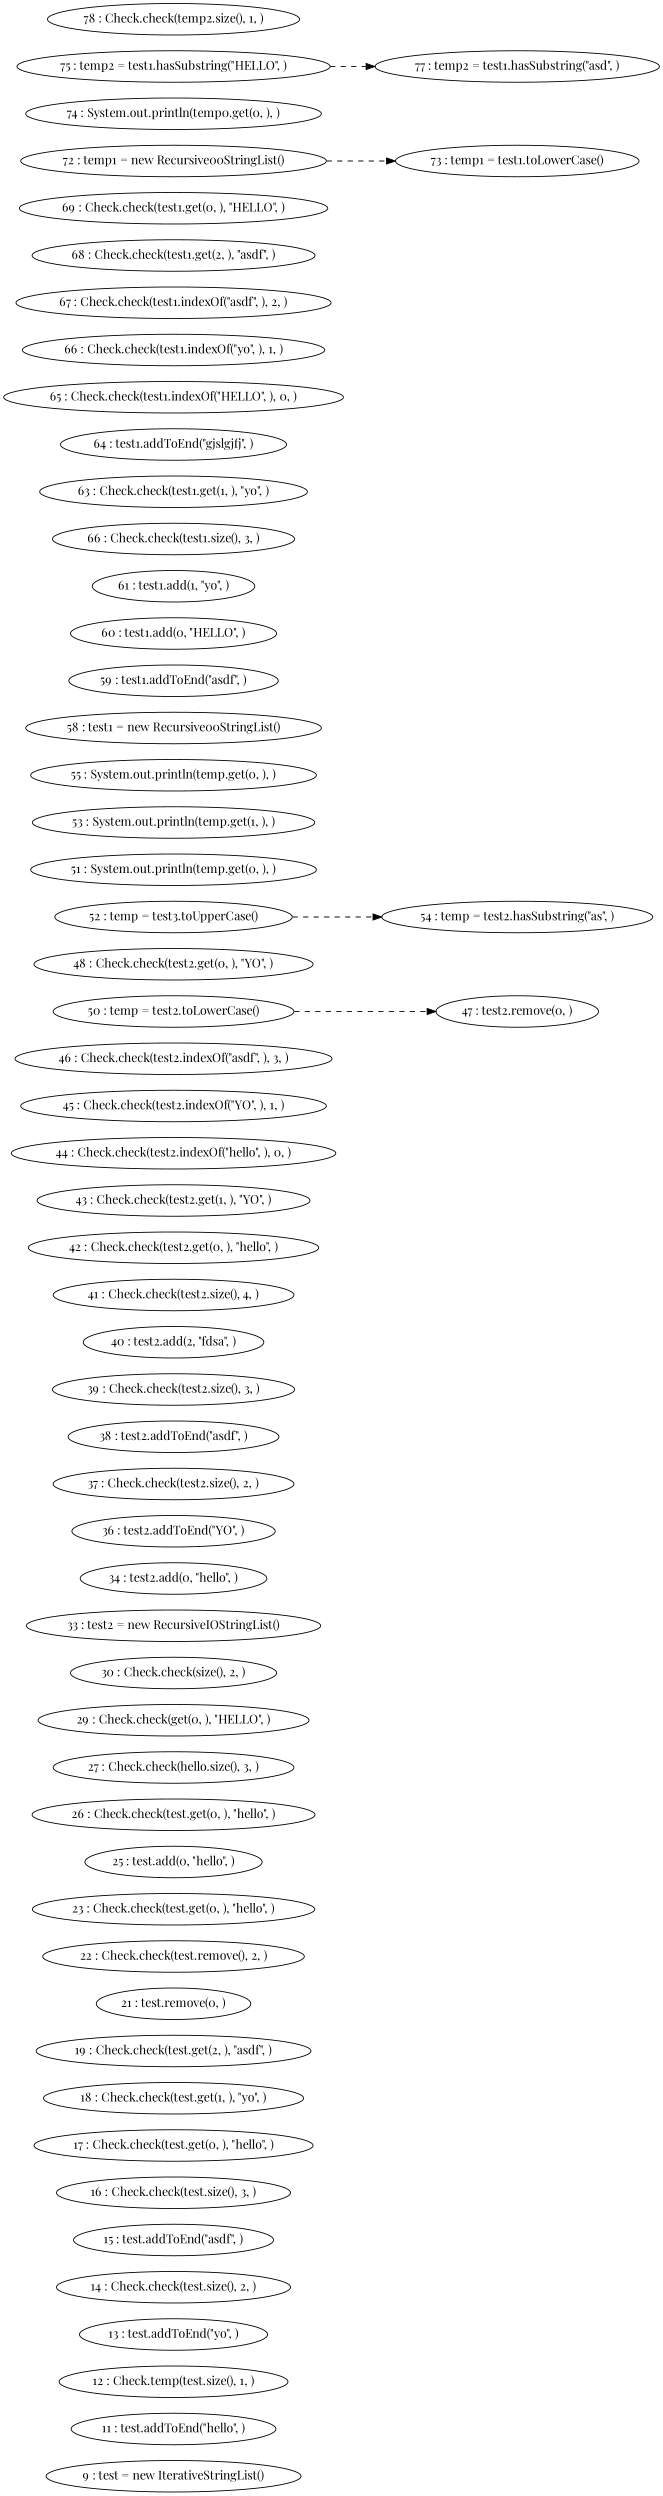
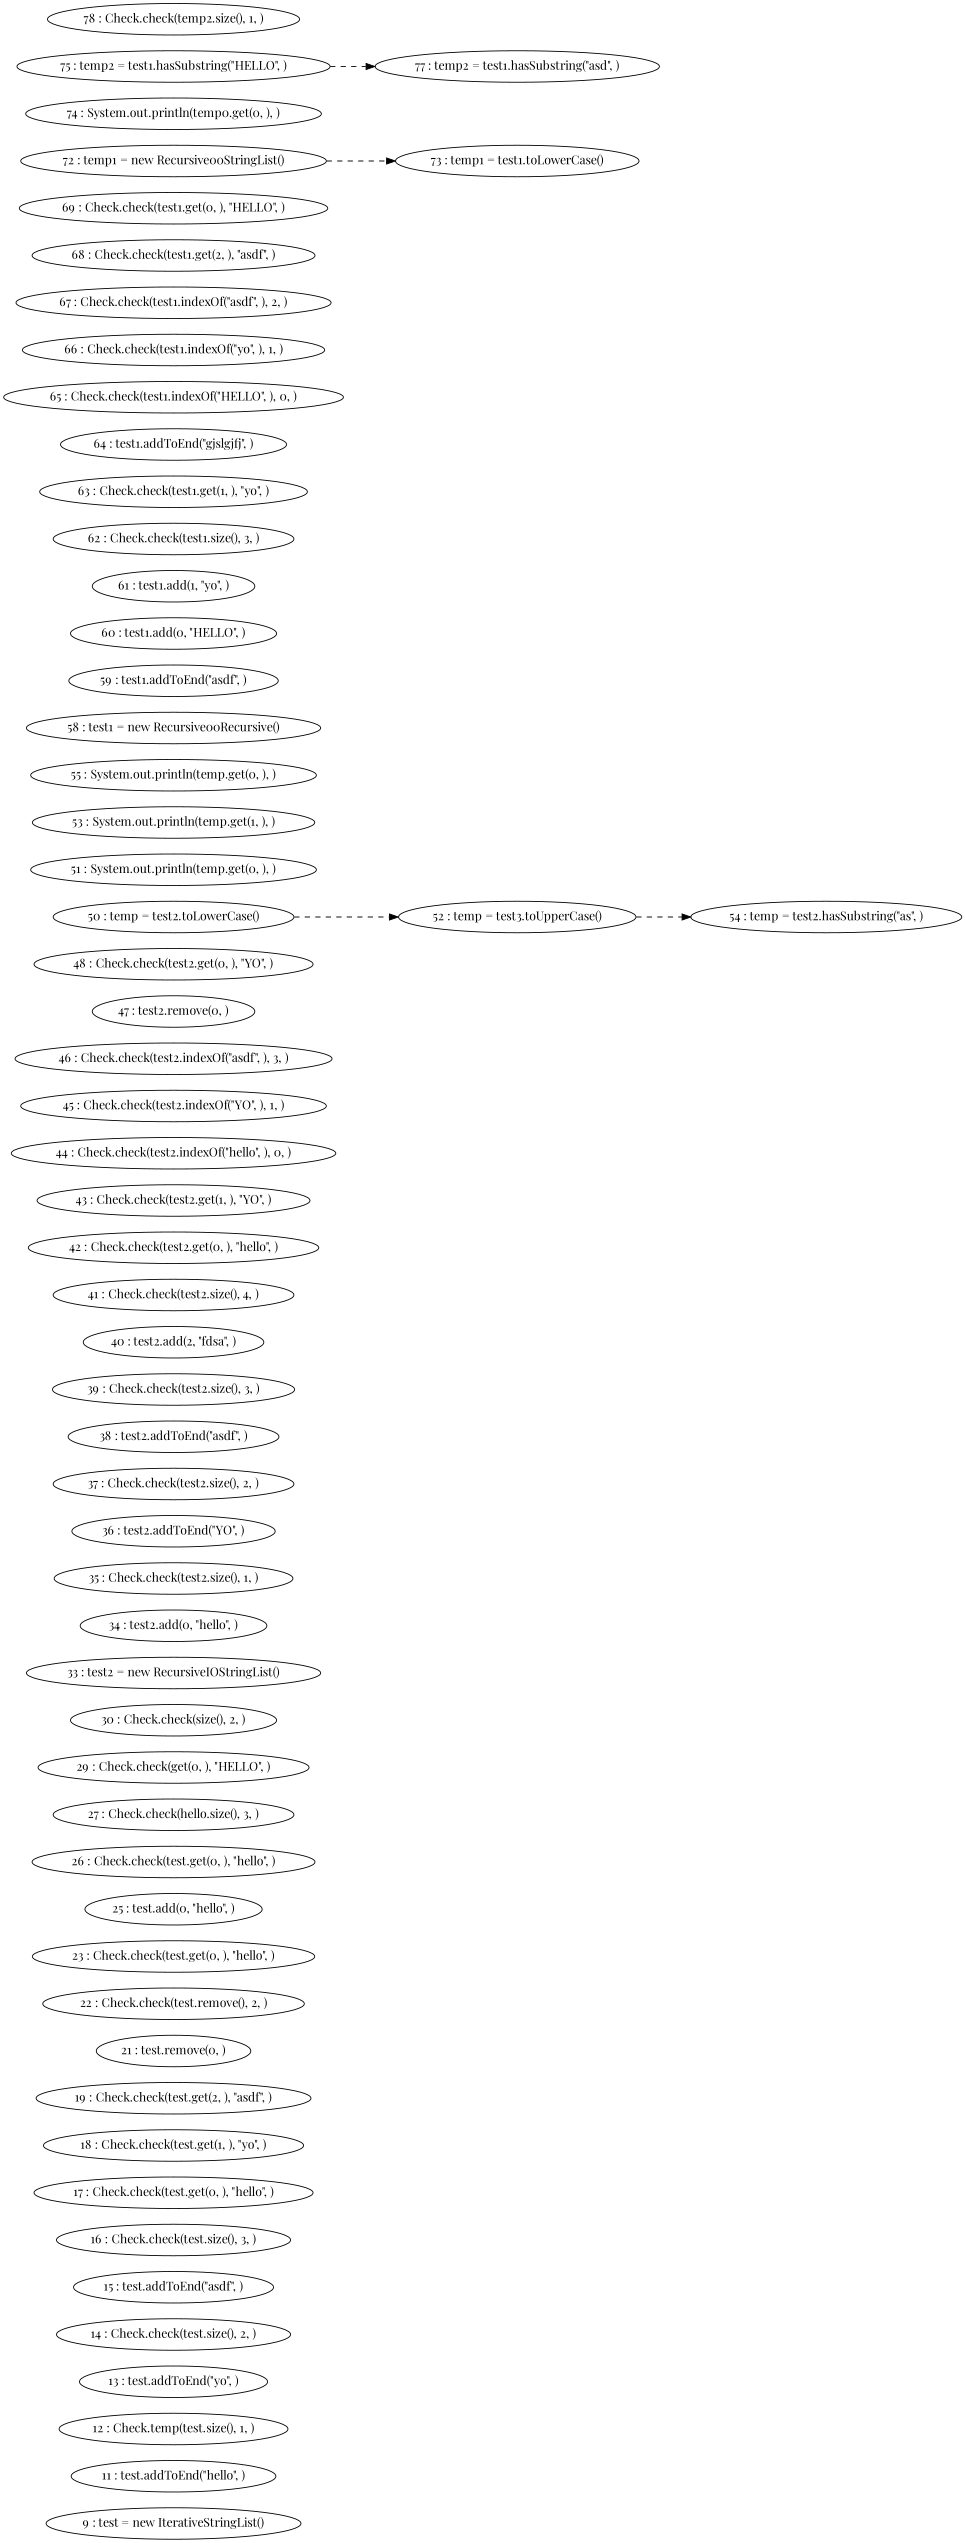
node "66 : Check.check(test1.size(), 3, )": label "66 : Check.check(test1.size(), 3, )" -> "62 : Check.check(test1.size(), 3, )"
node "58 : test1 = new Recursive00StringList()": label "58 : test1 = new Recursive00StringList()" -> "58 : test1 = new Recursive00Recursive()"
edge "50 : temp = test2.toLowerCase()" -> "47 : test2.remove(0, )": now "50 : temp = test2.toLowerCase()" -> "52 : temp = test3.toUpperCase()"
node "35 : Check.check(test2.size(), 1, )": added
